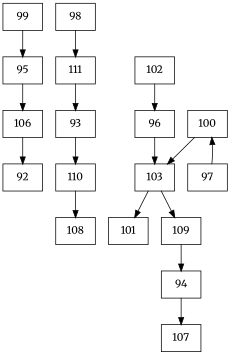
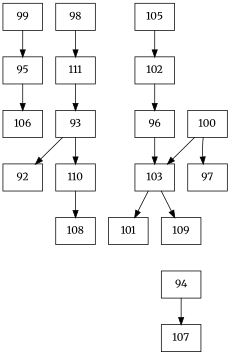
node "105": added
edge "106" -> "92": now "93" -> "92"
edge "97" -> "100": reversed
edge "109" -> "94": removed
